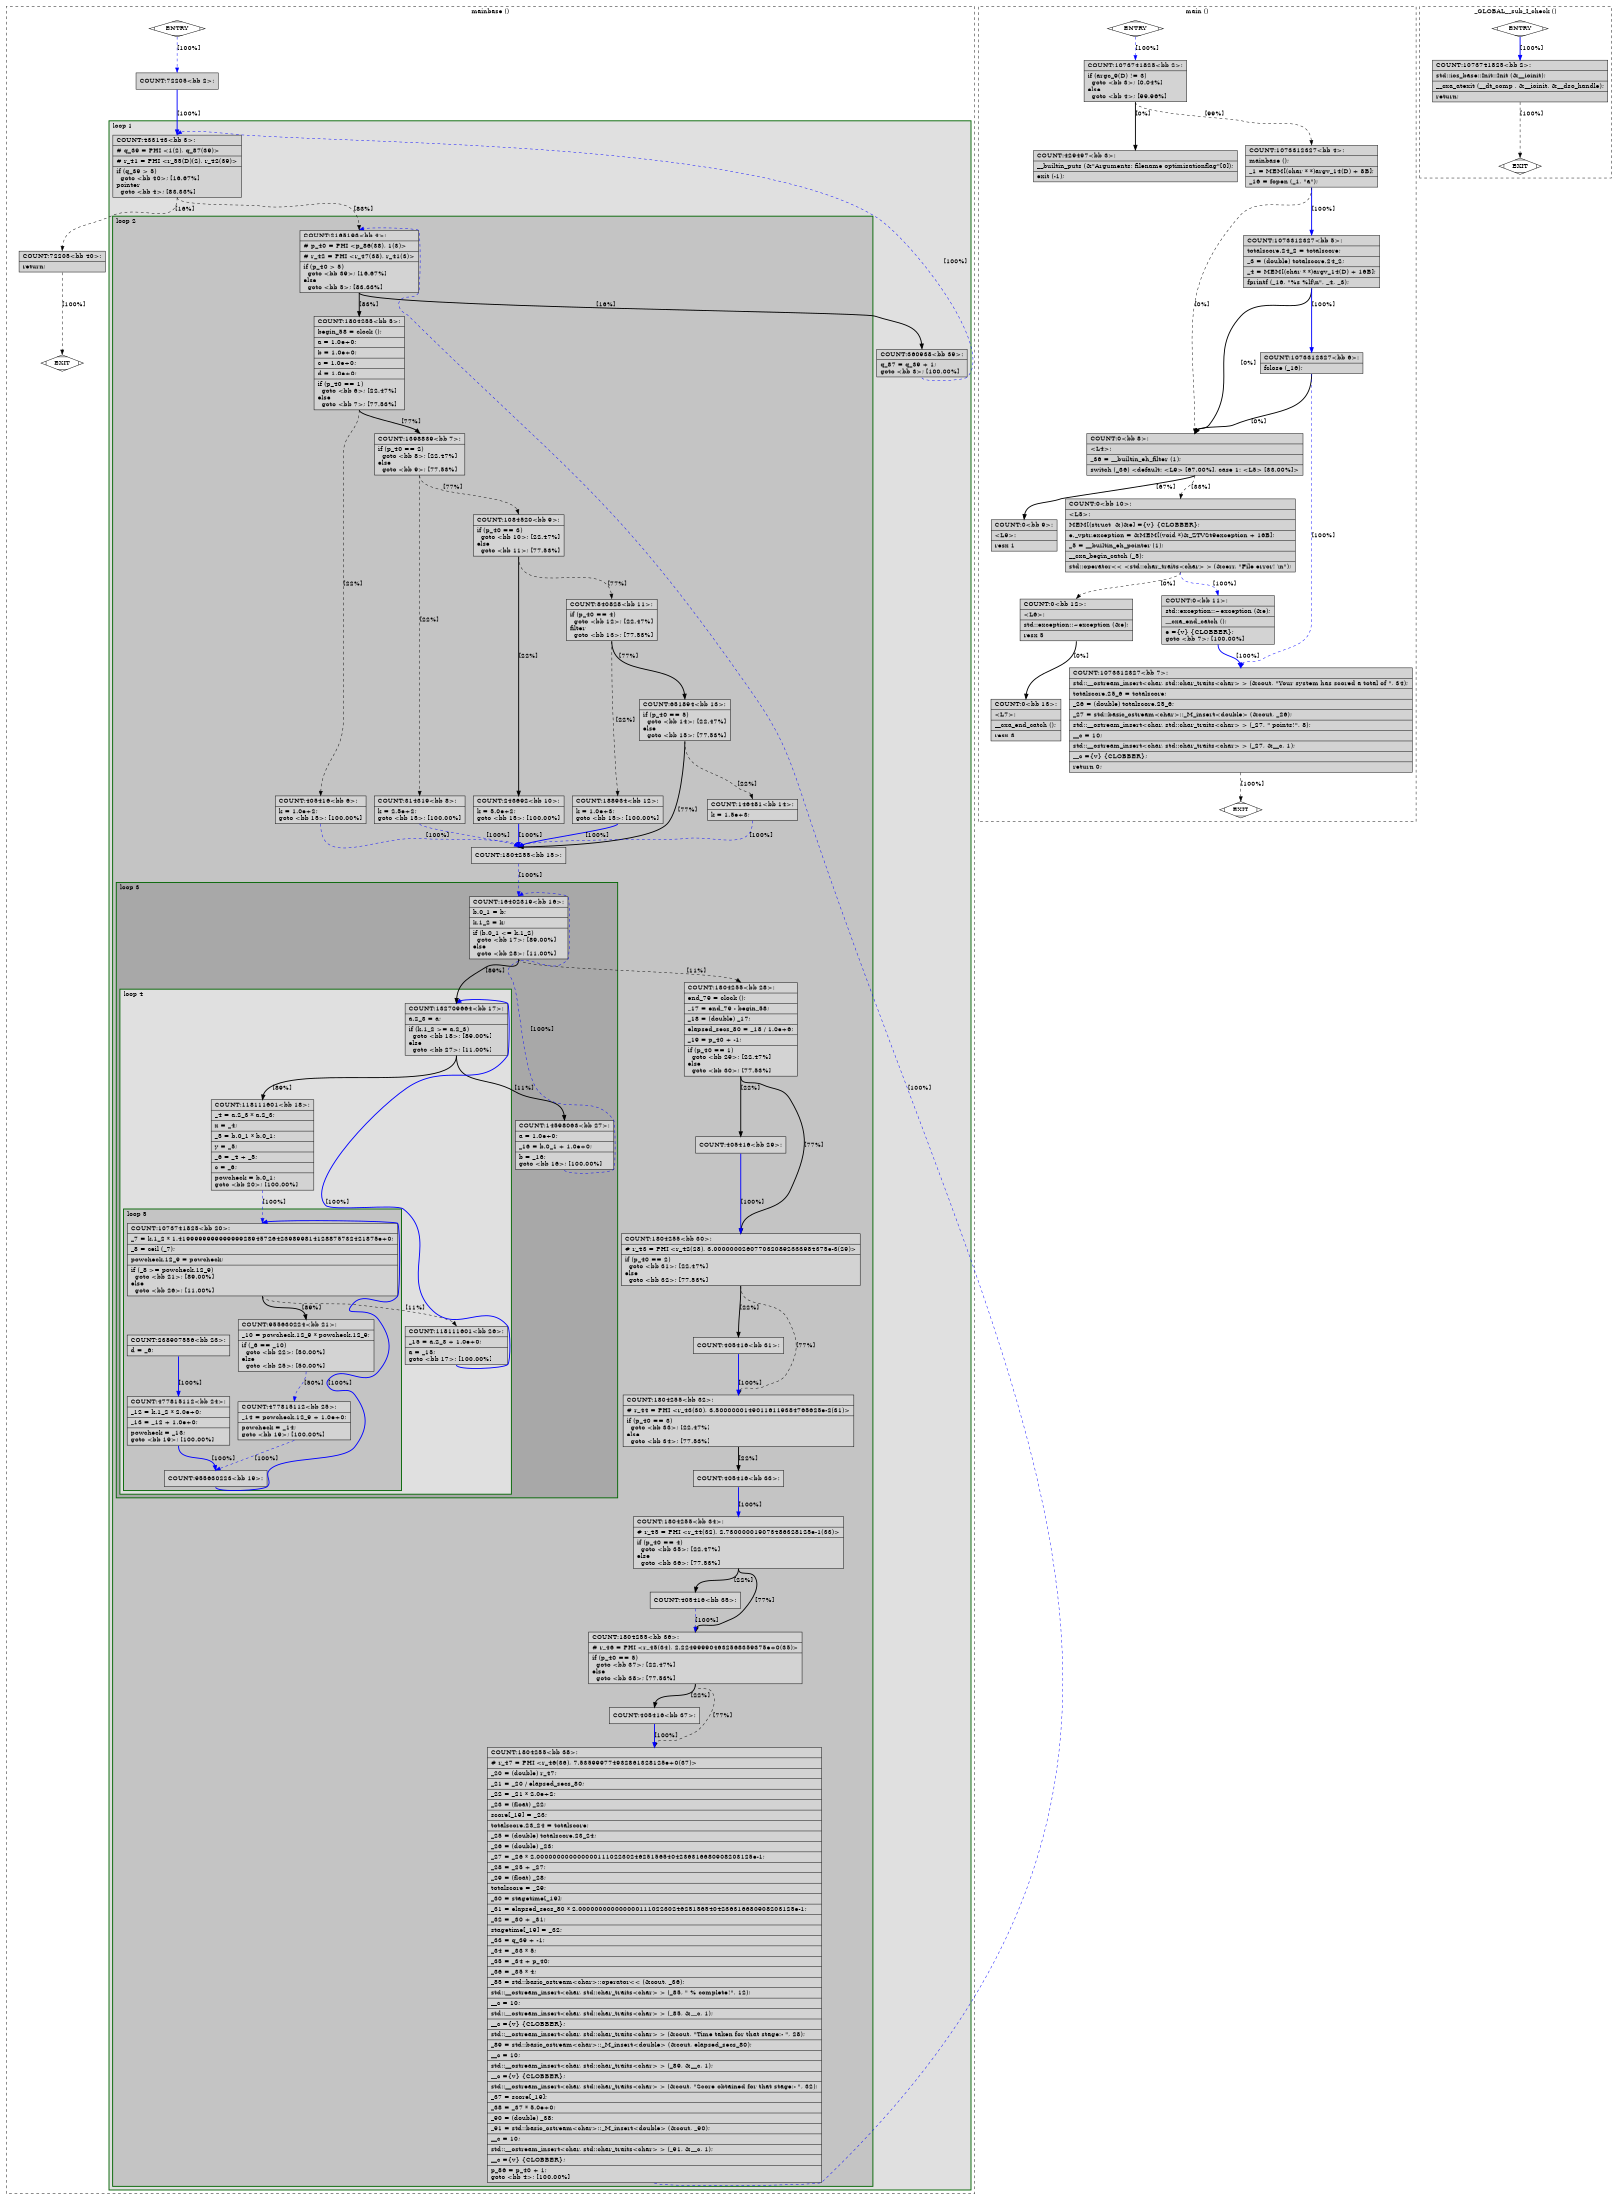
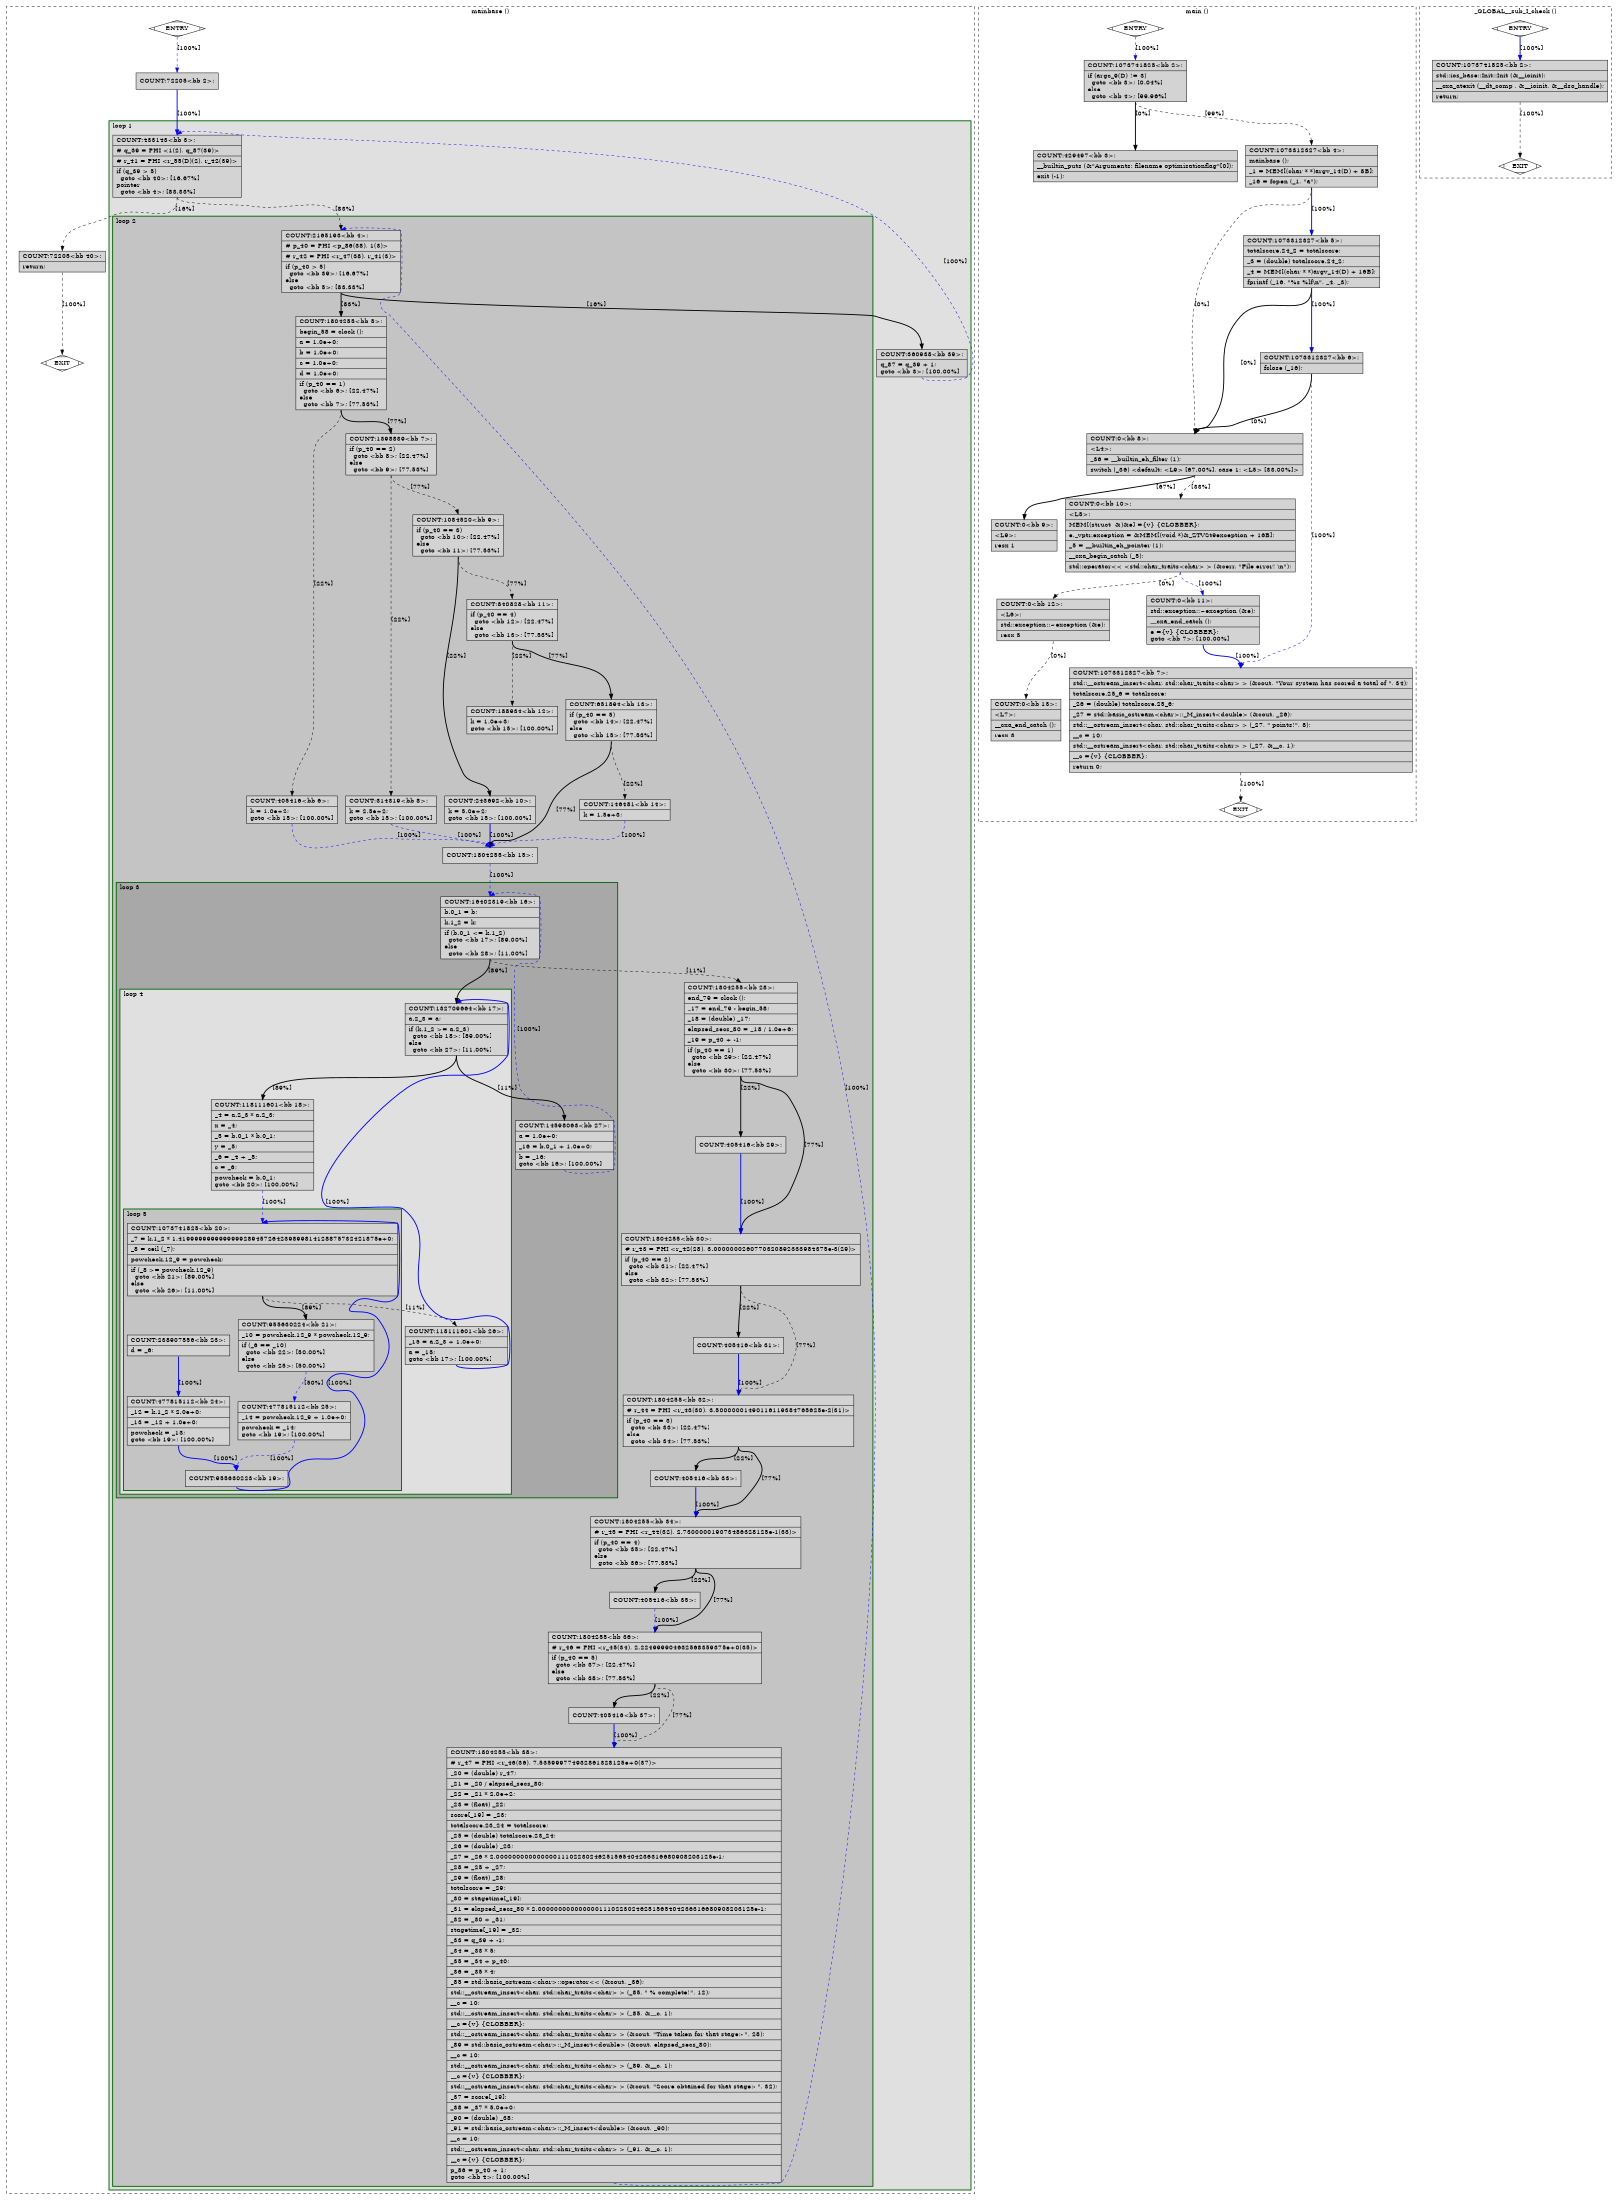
node "COUNT:840828<bb 11>:": text "filter" -> "else"
edge "COUNT:0<bb 12>:" -> "COUNT:0<bb 13>:": style bold -> dashed
edge "COUNT:188934<bb 12>:" -> "COUNT:1804255<bb 15>:": removed, label "[100%]"
edge "COUNT:1804255<bb 32>:" -> "COUNT:1804255<bb 34>:": added, label "[77%]"
